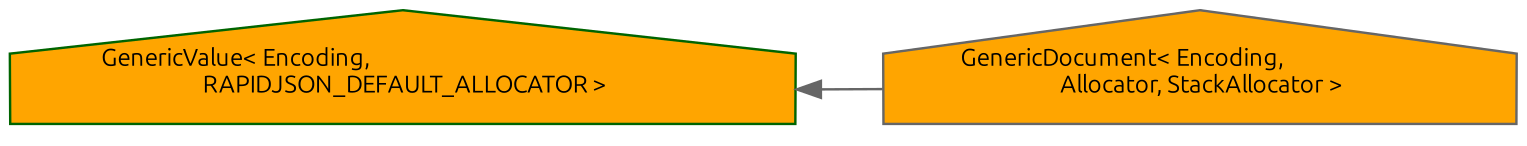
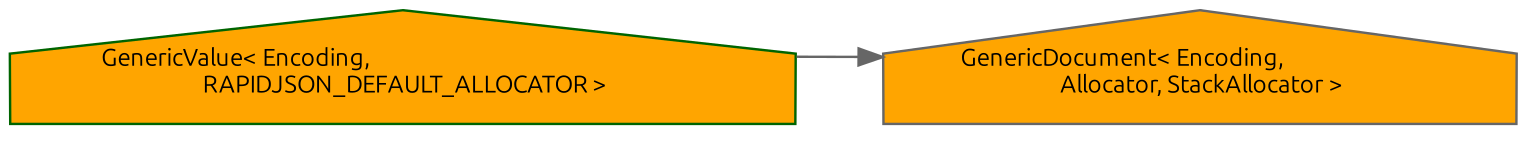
edge "GenericDocument< Encoding, Allocator, StackAllocator >" -> "GenericValue< Encoding, RAPIDJSON_DEFAULT_ALLOCATOR >": reversed
